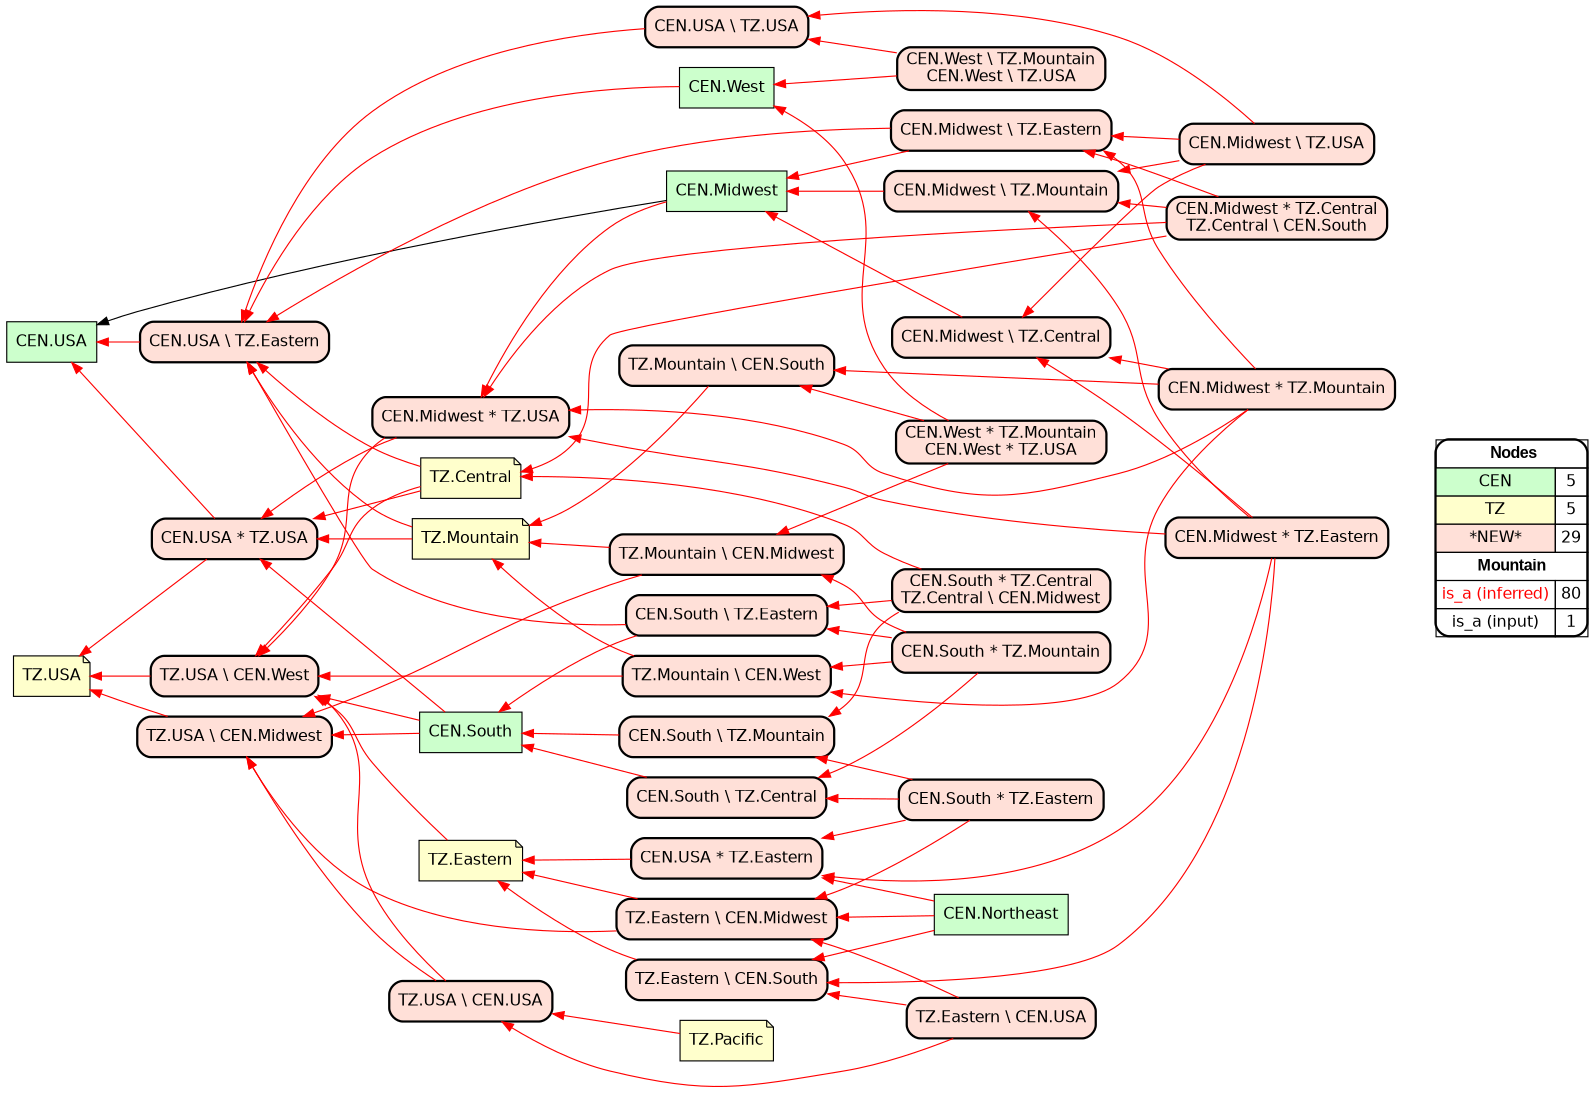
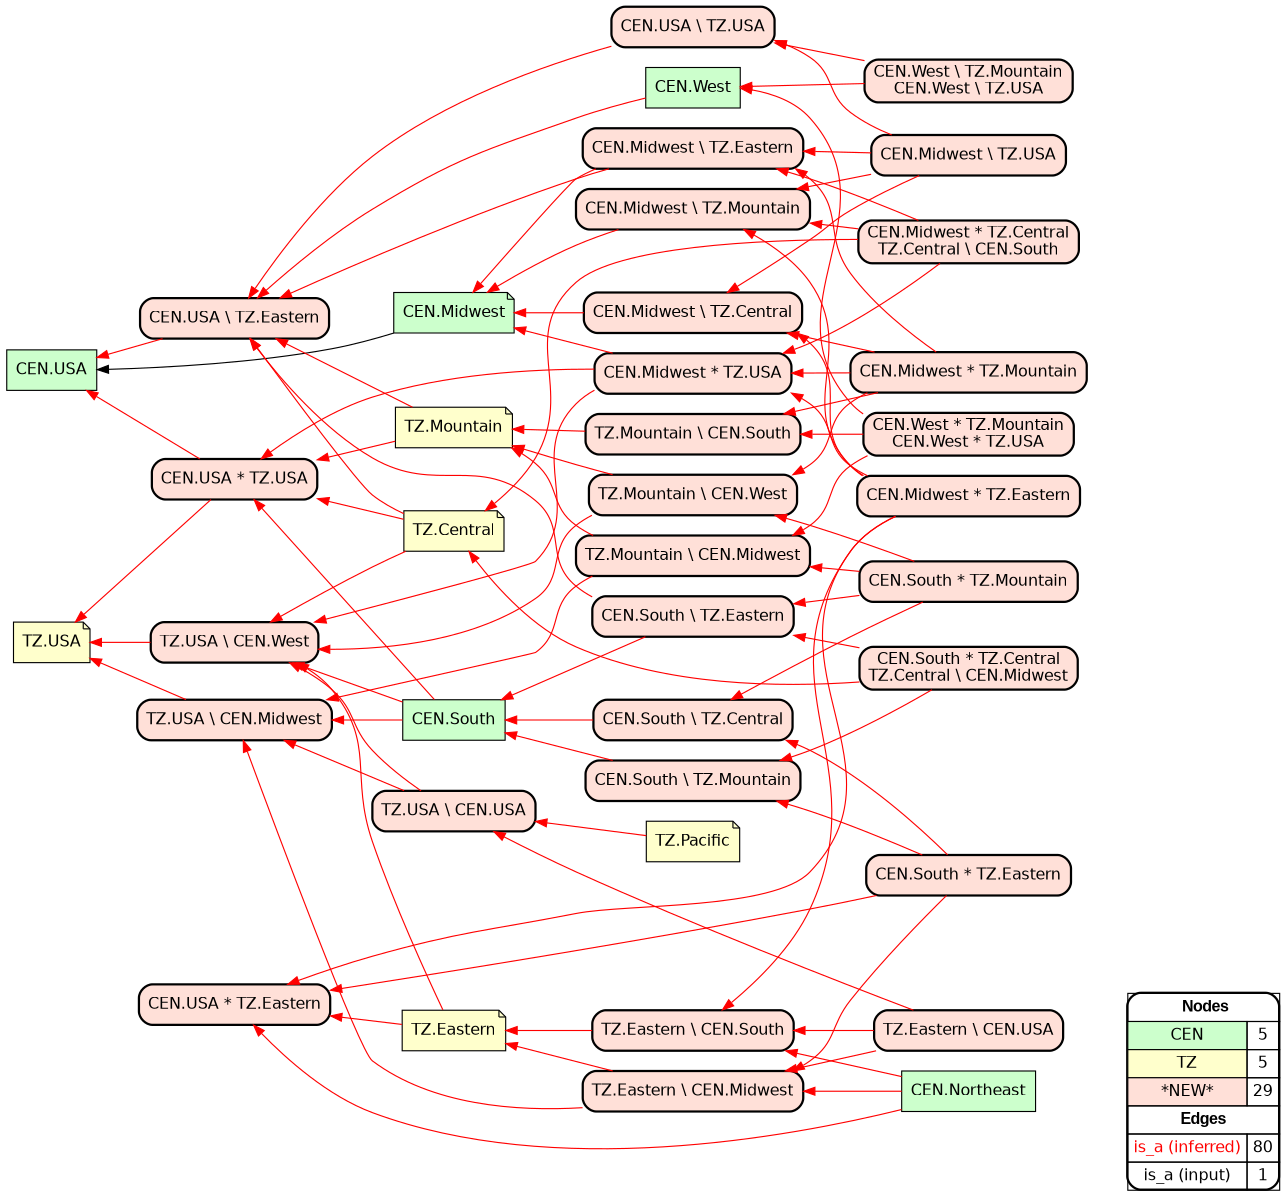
node "CEN.Midwest": shape box -> note
edge "CEN.Midwest" -> "CEN.Midwest * TZ.USA": reversed
node "Nodes": text "Mountain" -> "Edges"
edge "CEN.USA * TZ.Eastern" -> "TZ.Eastern": reversed
